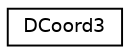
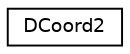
node "DCoord3": label "DCoord3" -> "DCoord2"
